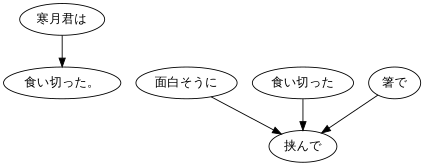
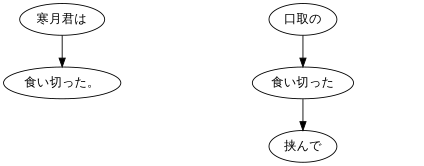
node "口取の": added
node "面白そうに": removed
node "箸で": removed
